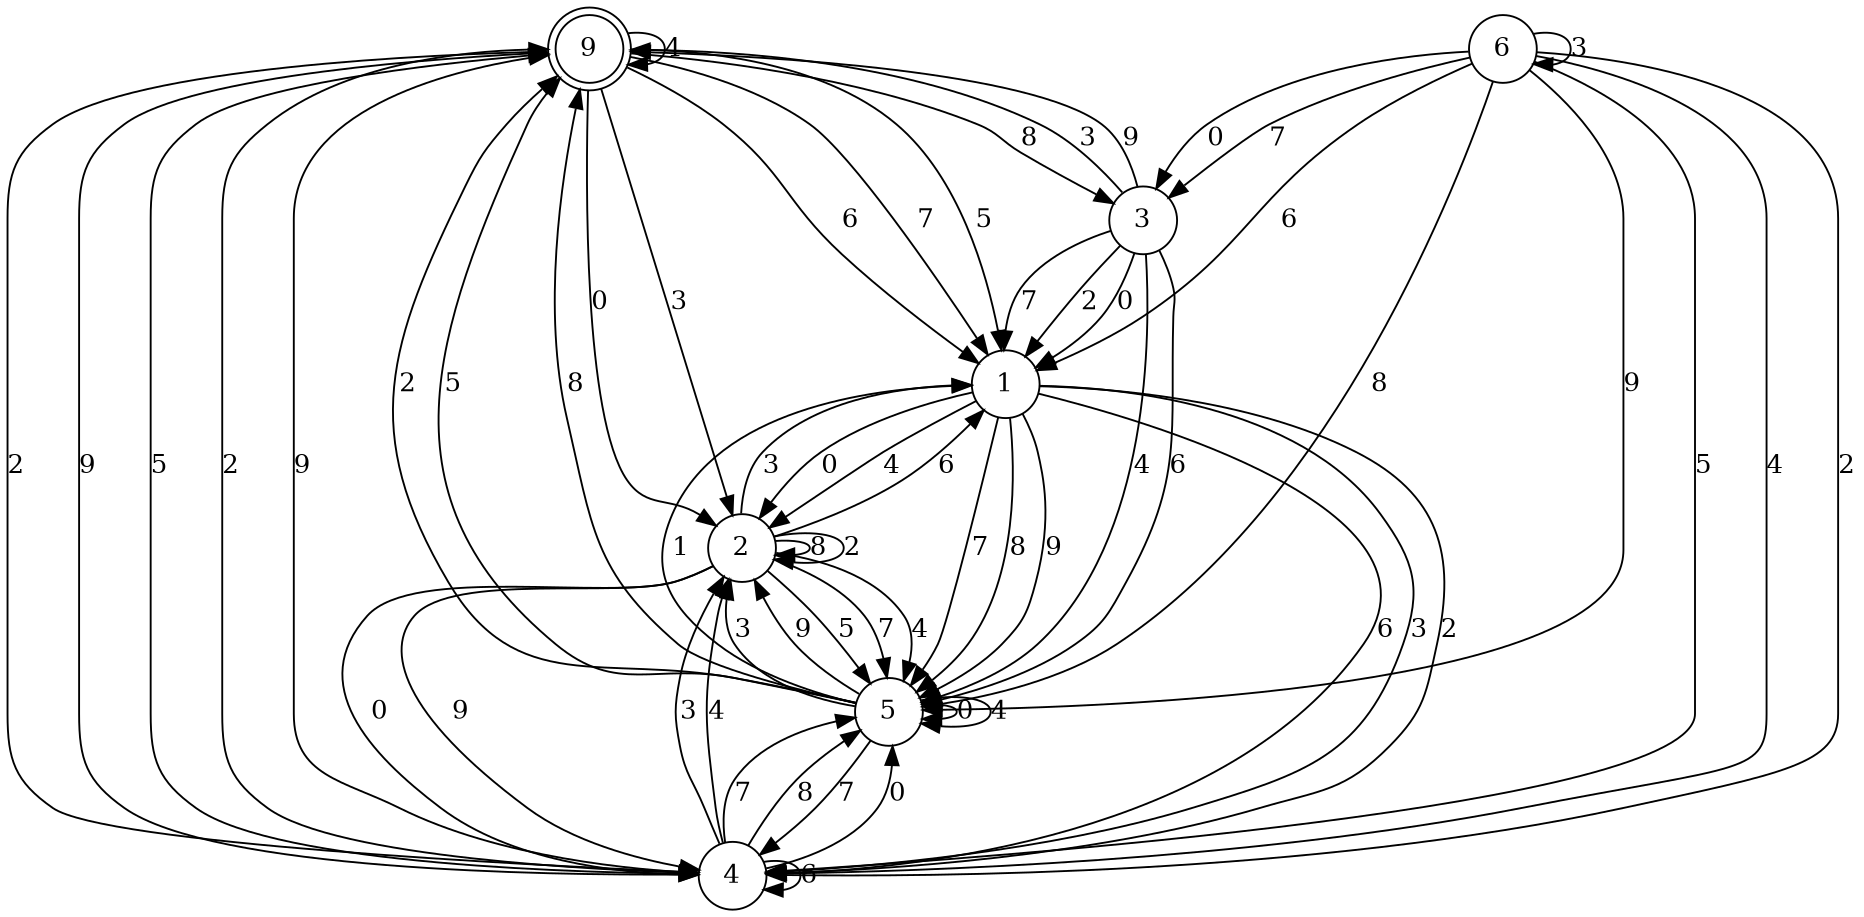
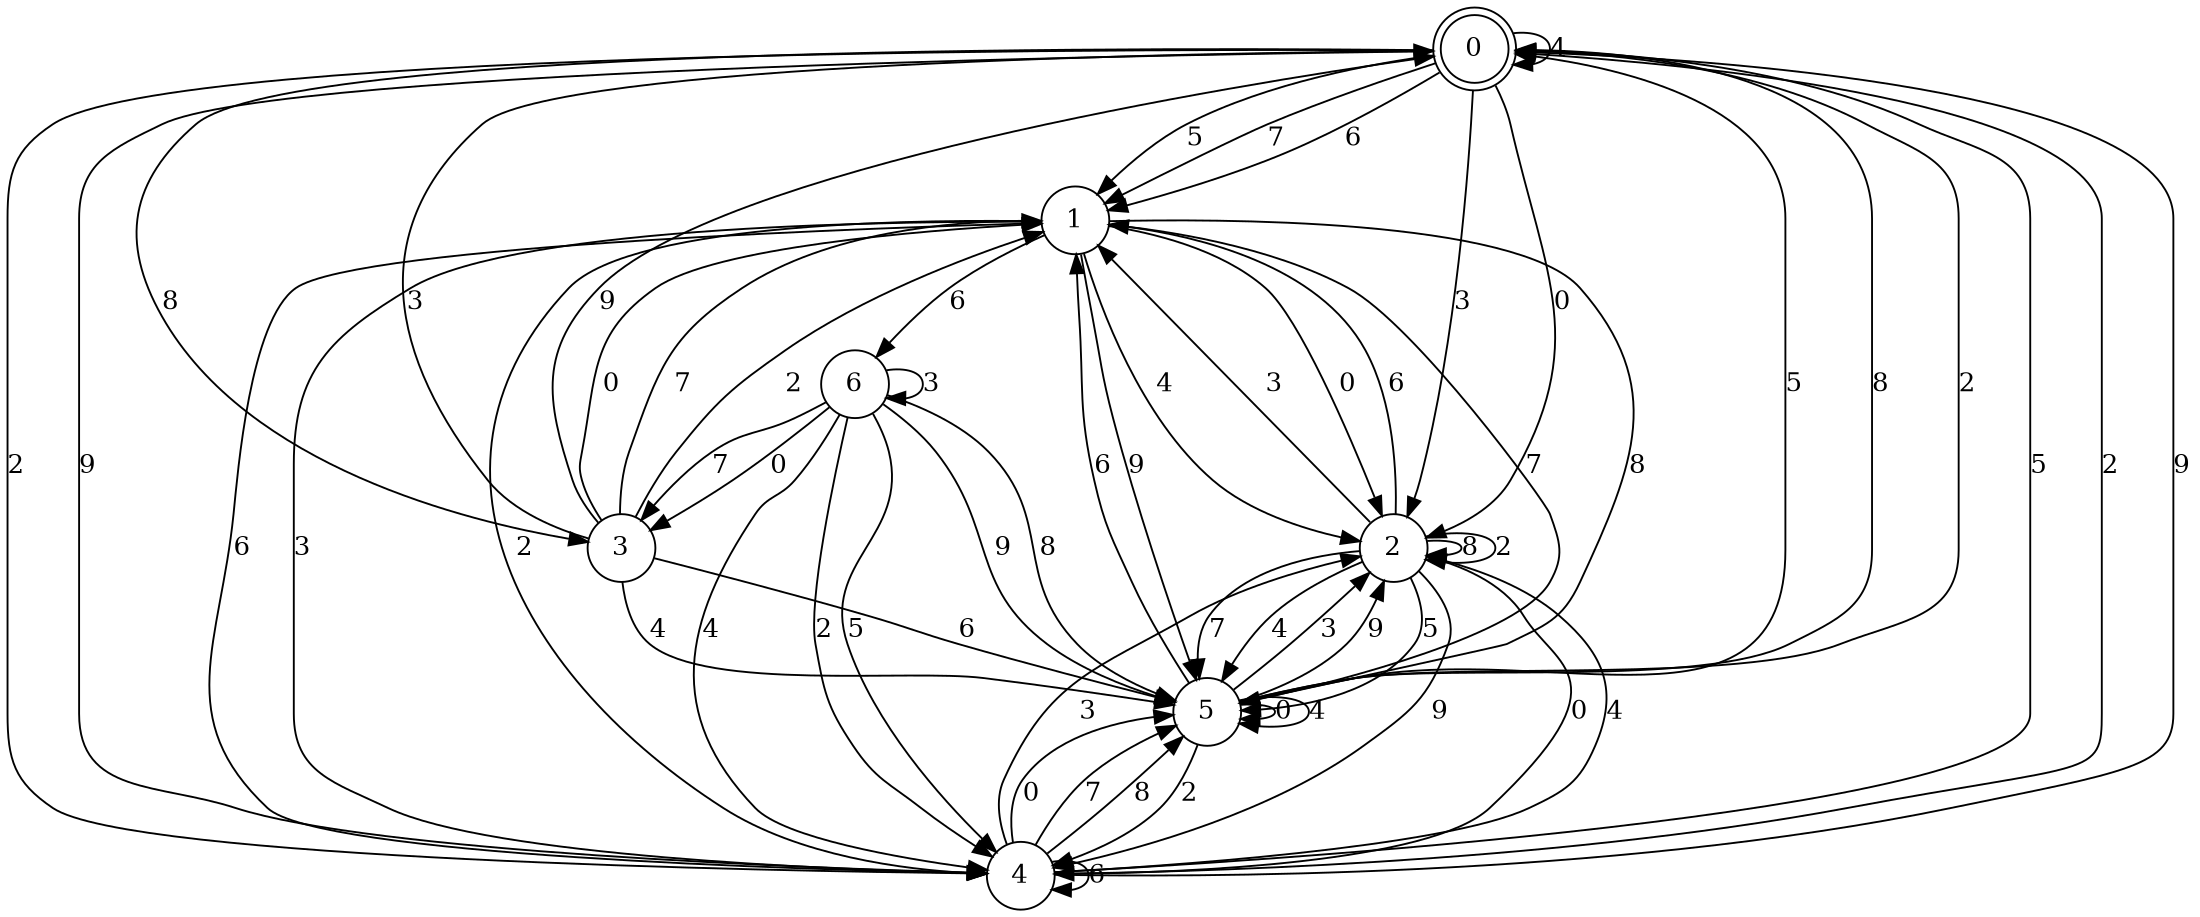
node "9": label "9" -> "0"
edge "6" -> "1": reversed
edge "5" -> "1": label "1" -> "6"
edge "5" -> "4": label "7" -> "2"
